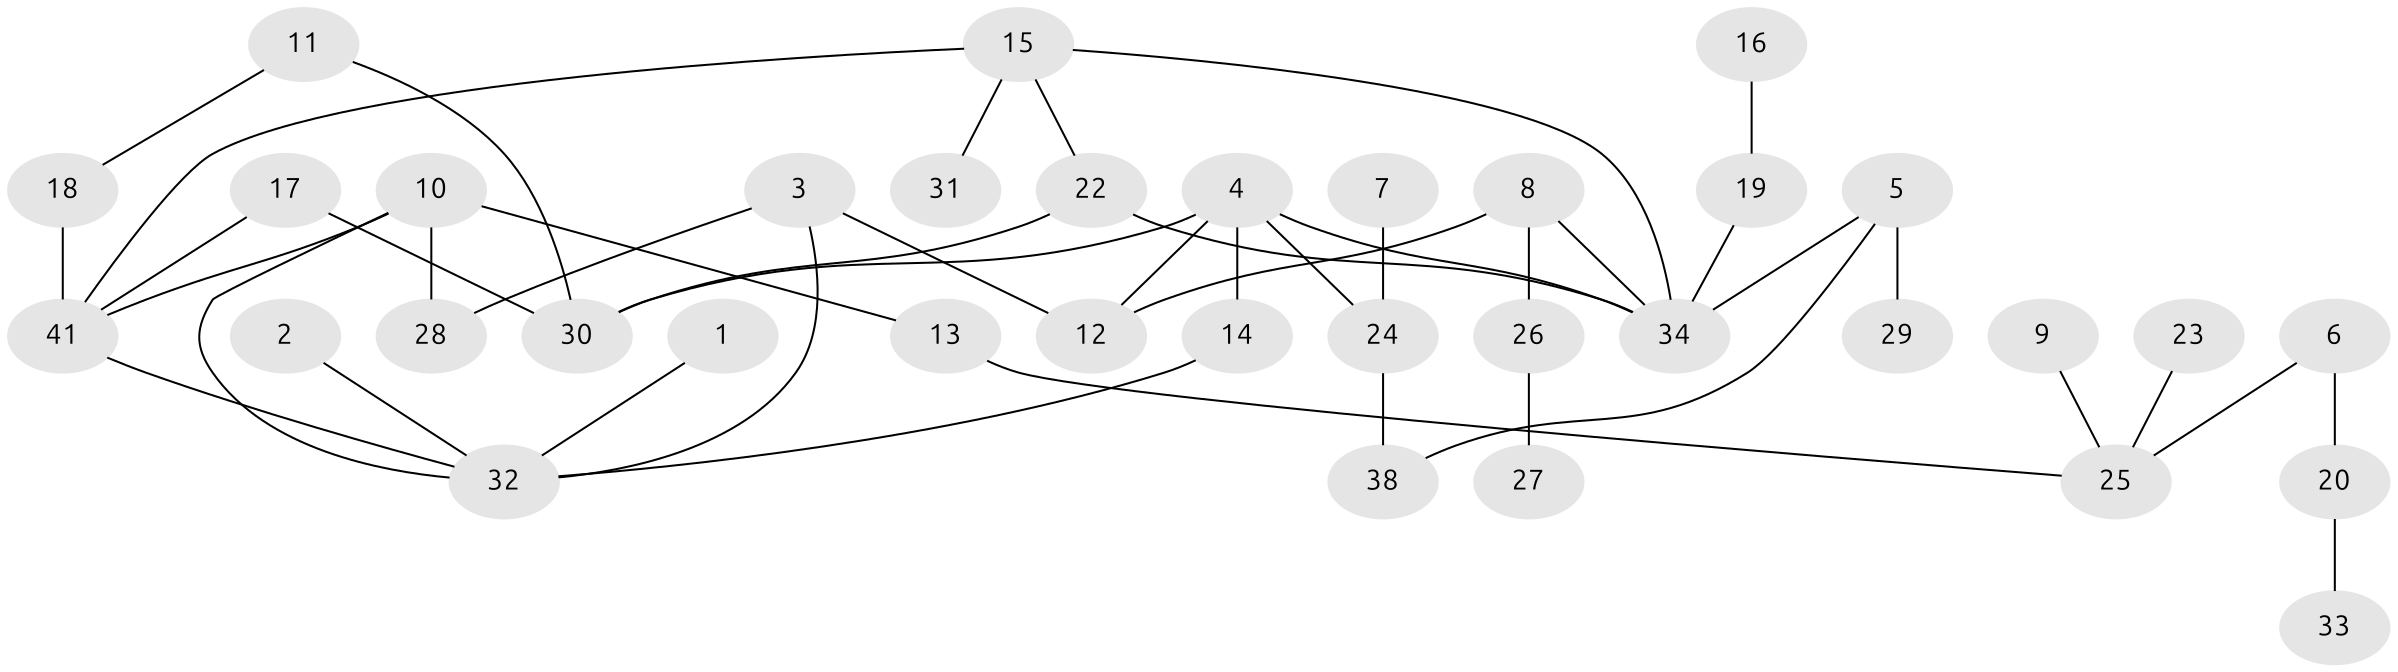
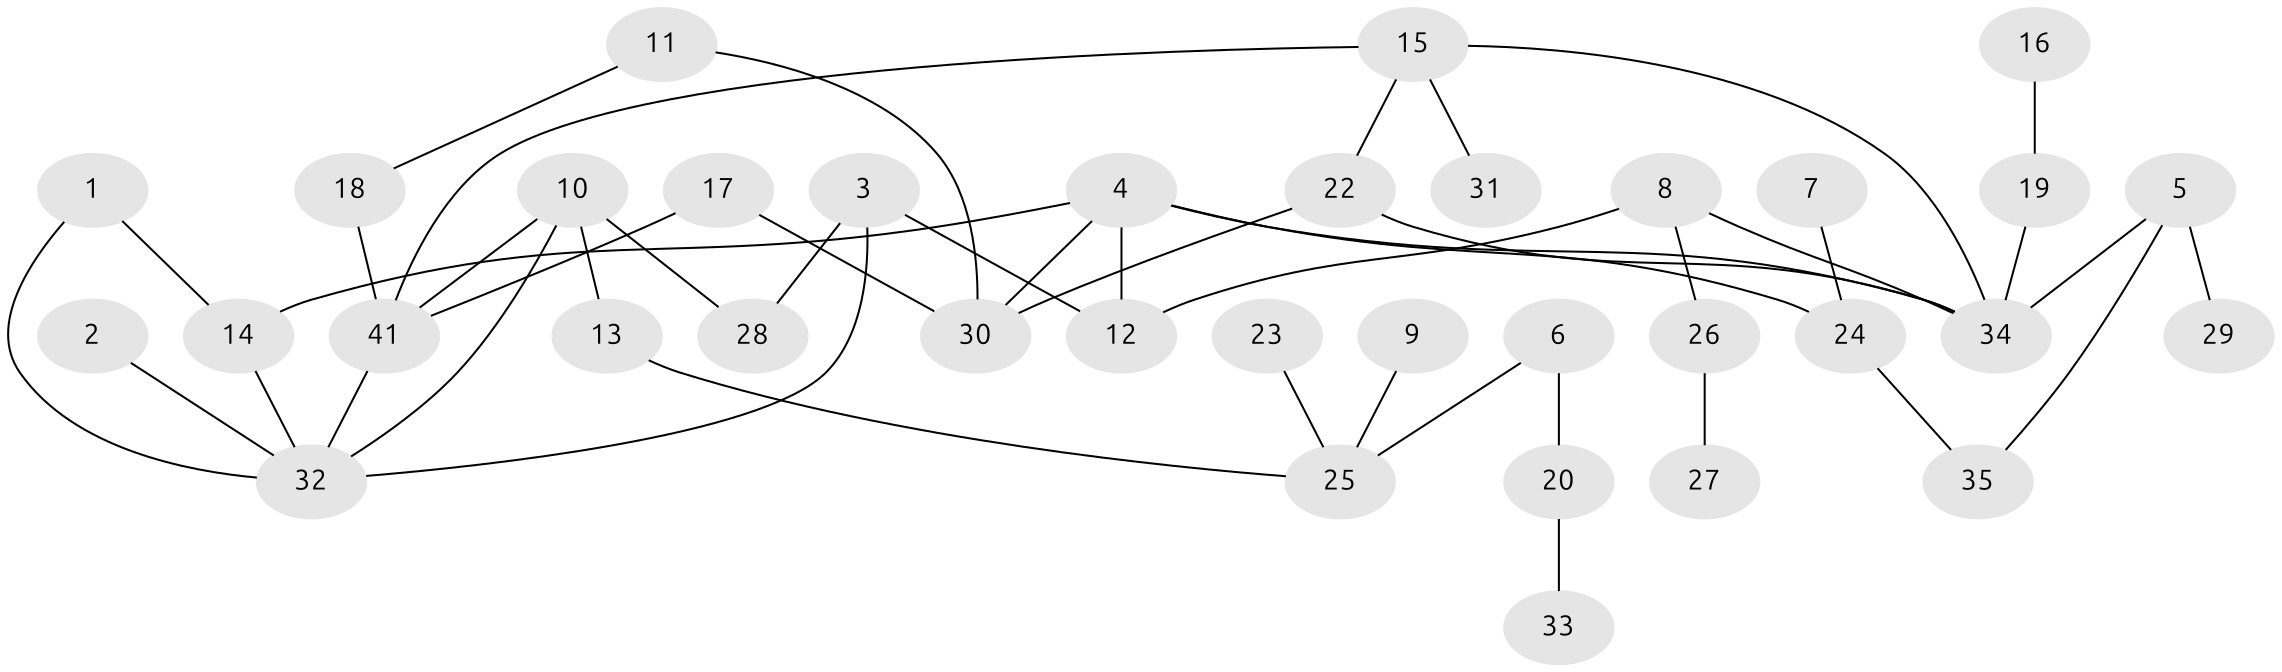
edge "1" -- "14": added
node "38": label "38" -> "35"
